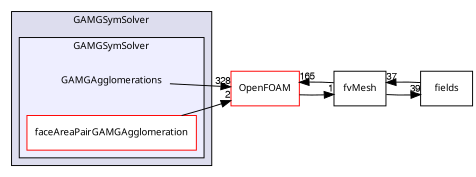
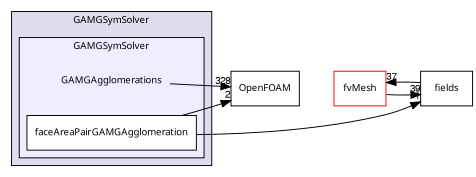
edge "fvMesh" -> "OpenFOAM": removed
node "OpenFOAM": color red -> black
node "fvMesh": color black -> red
edge "OpenFOAM" -> "fvMesh": removed
edge "faceAreaPairGAMGAgglomeration" -> "fields": added
node "faceAreaPairGAMGAgglomeration": color red -> black
